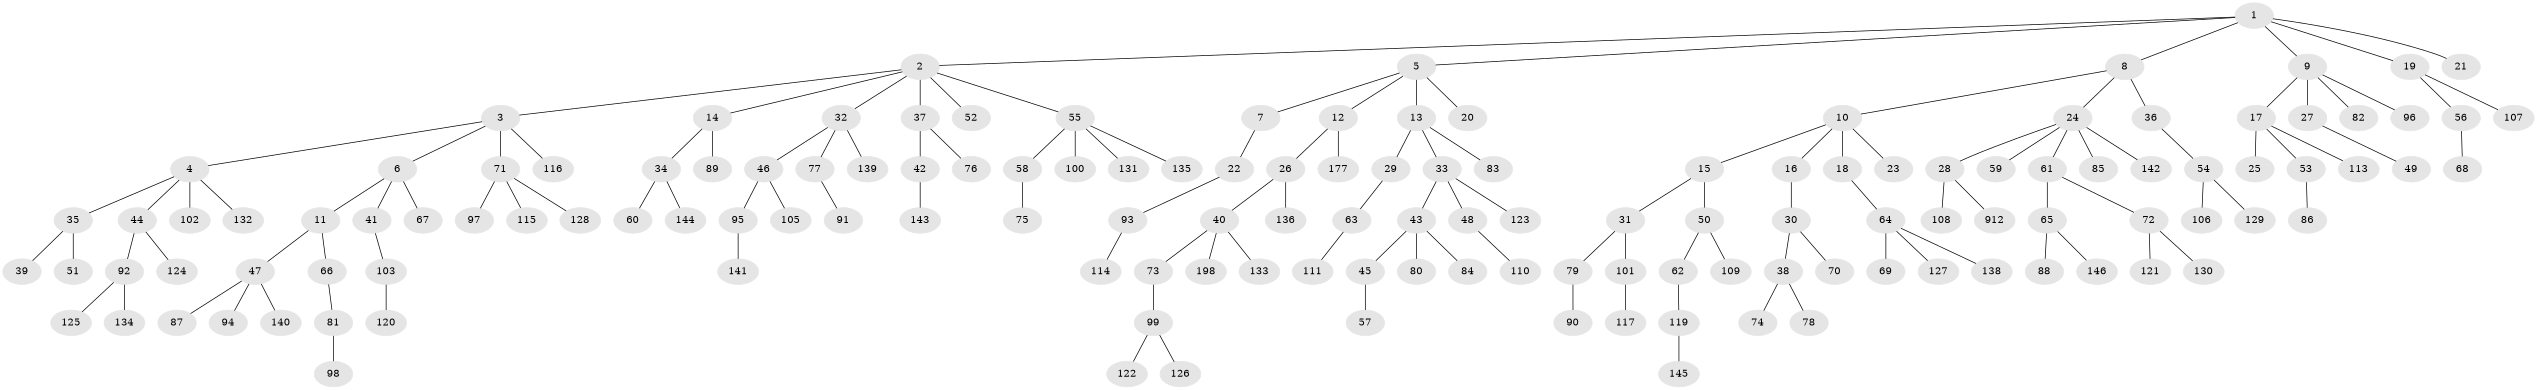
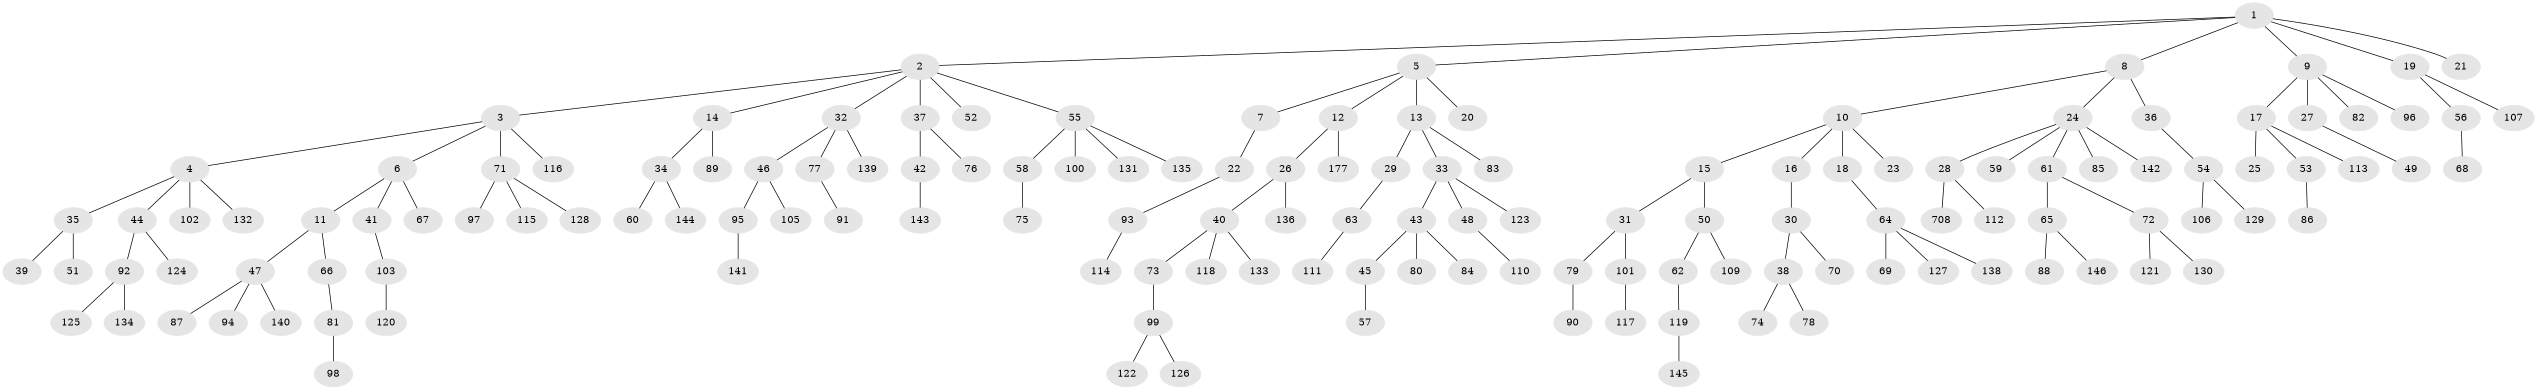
node "108": label "108" -> "708"
node "912": label "912" -> "112"
node "198": label "198" -> "118"
